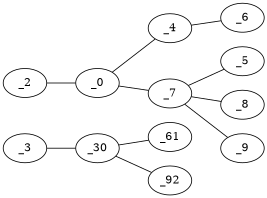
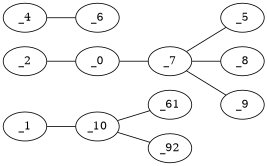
edge "_4" -- "_0": removed
node "_3": label "_3" -> "_1"
node "_30": label "_30" -> "_10"
